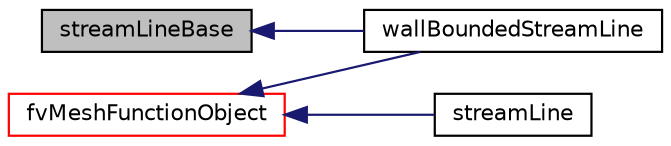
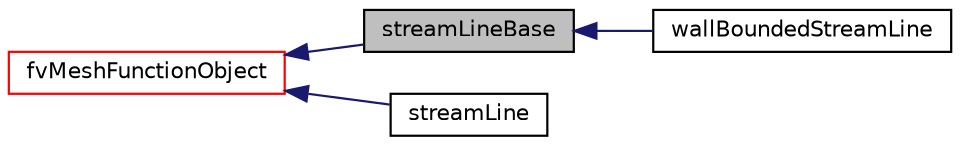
edge "wallBoundedStreamLine" -> "fvMeshFunctionObject": now "streamLineBase" -> "fvMeshFunctionObject"
